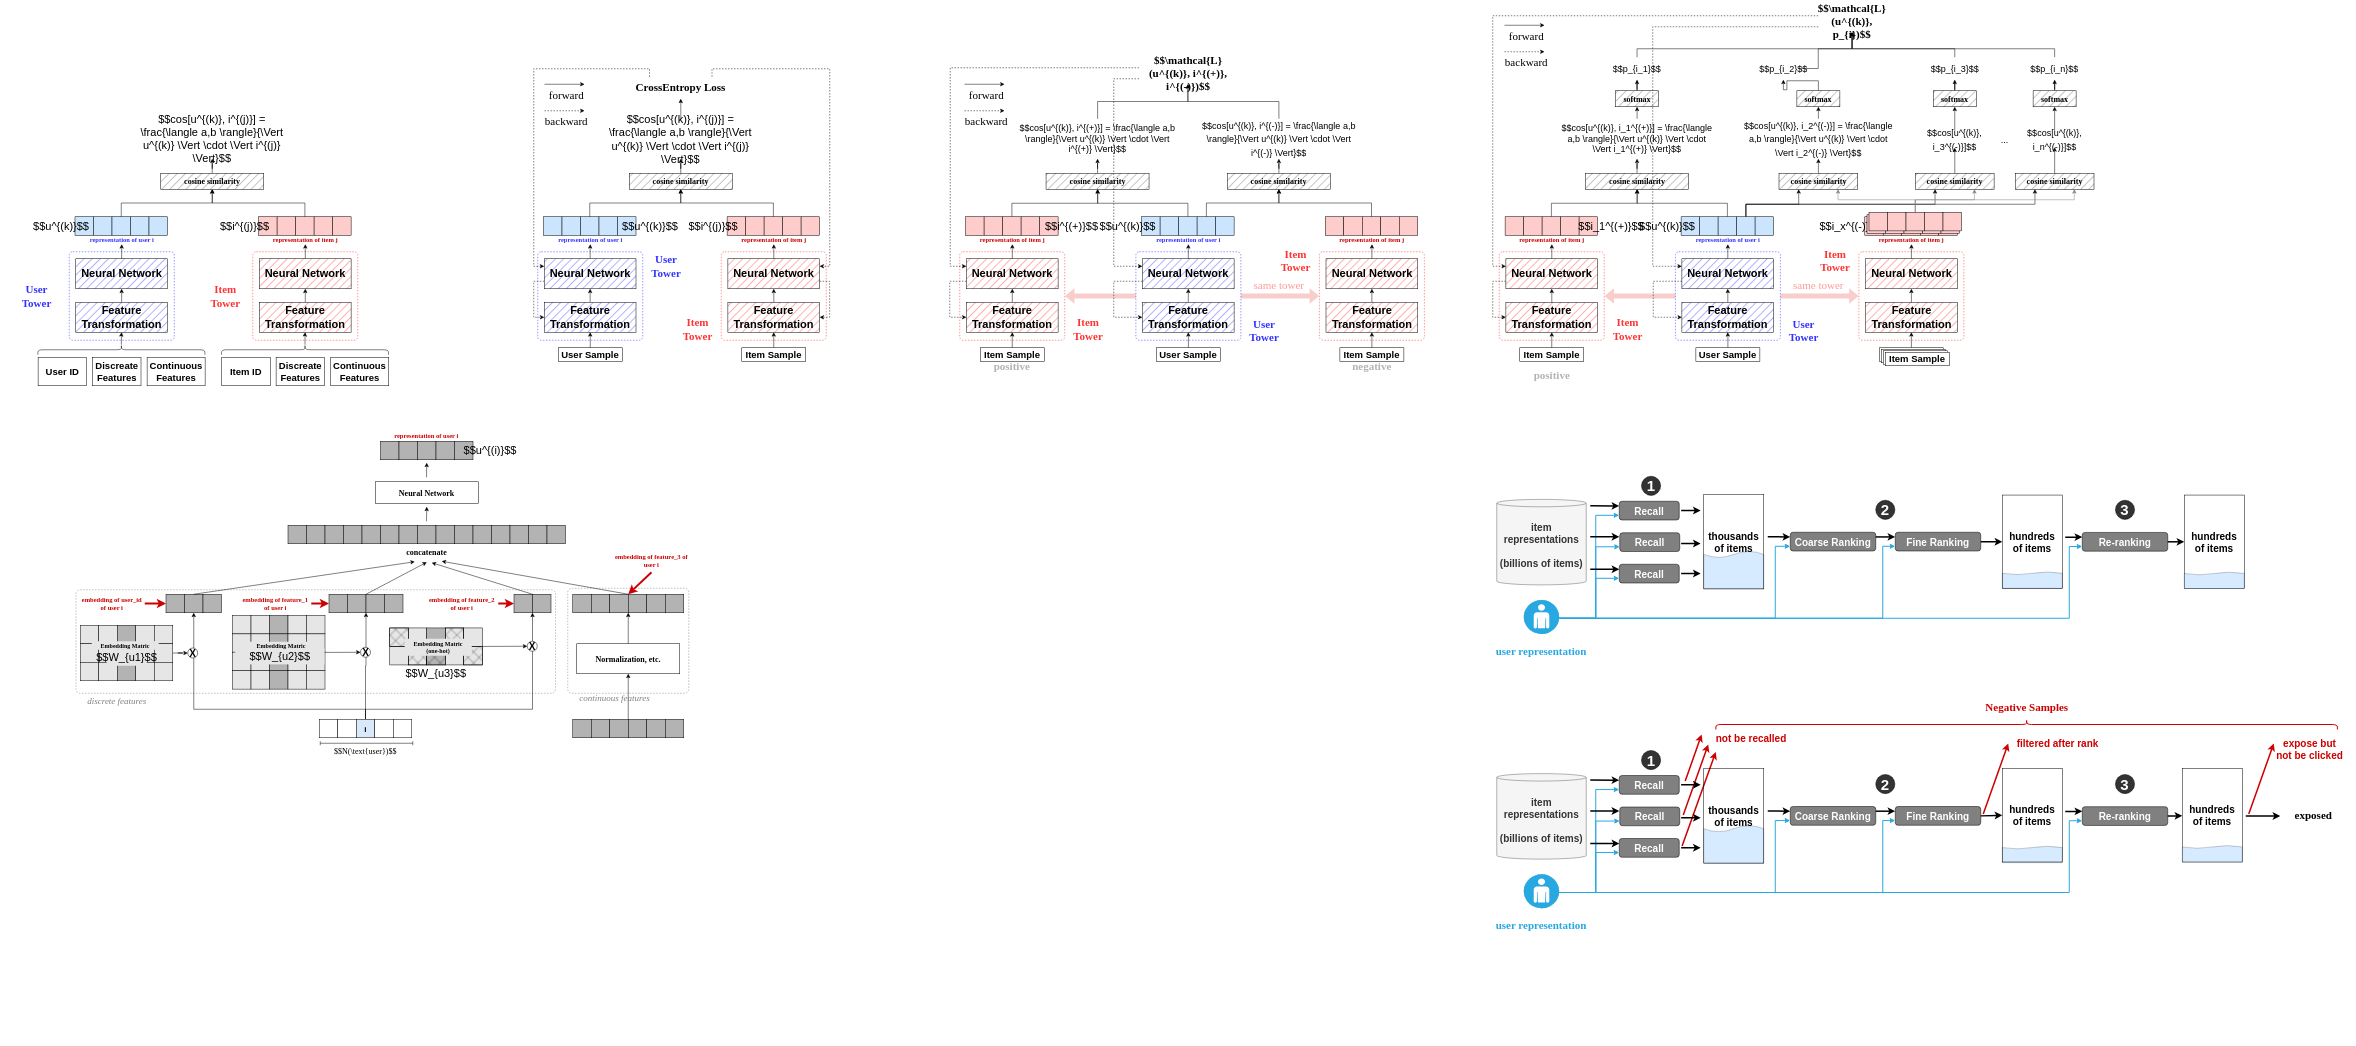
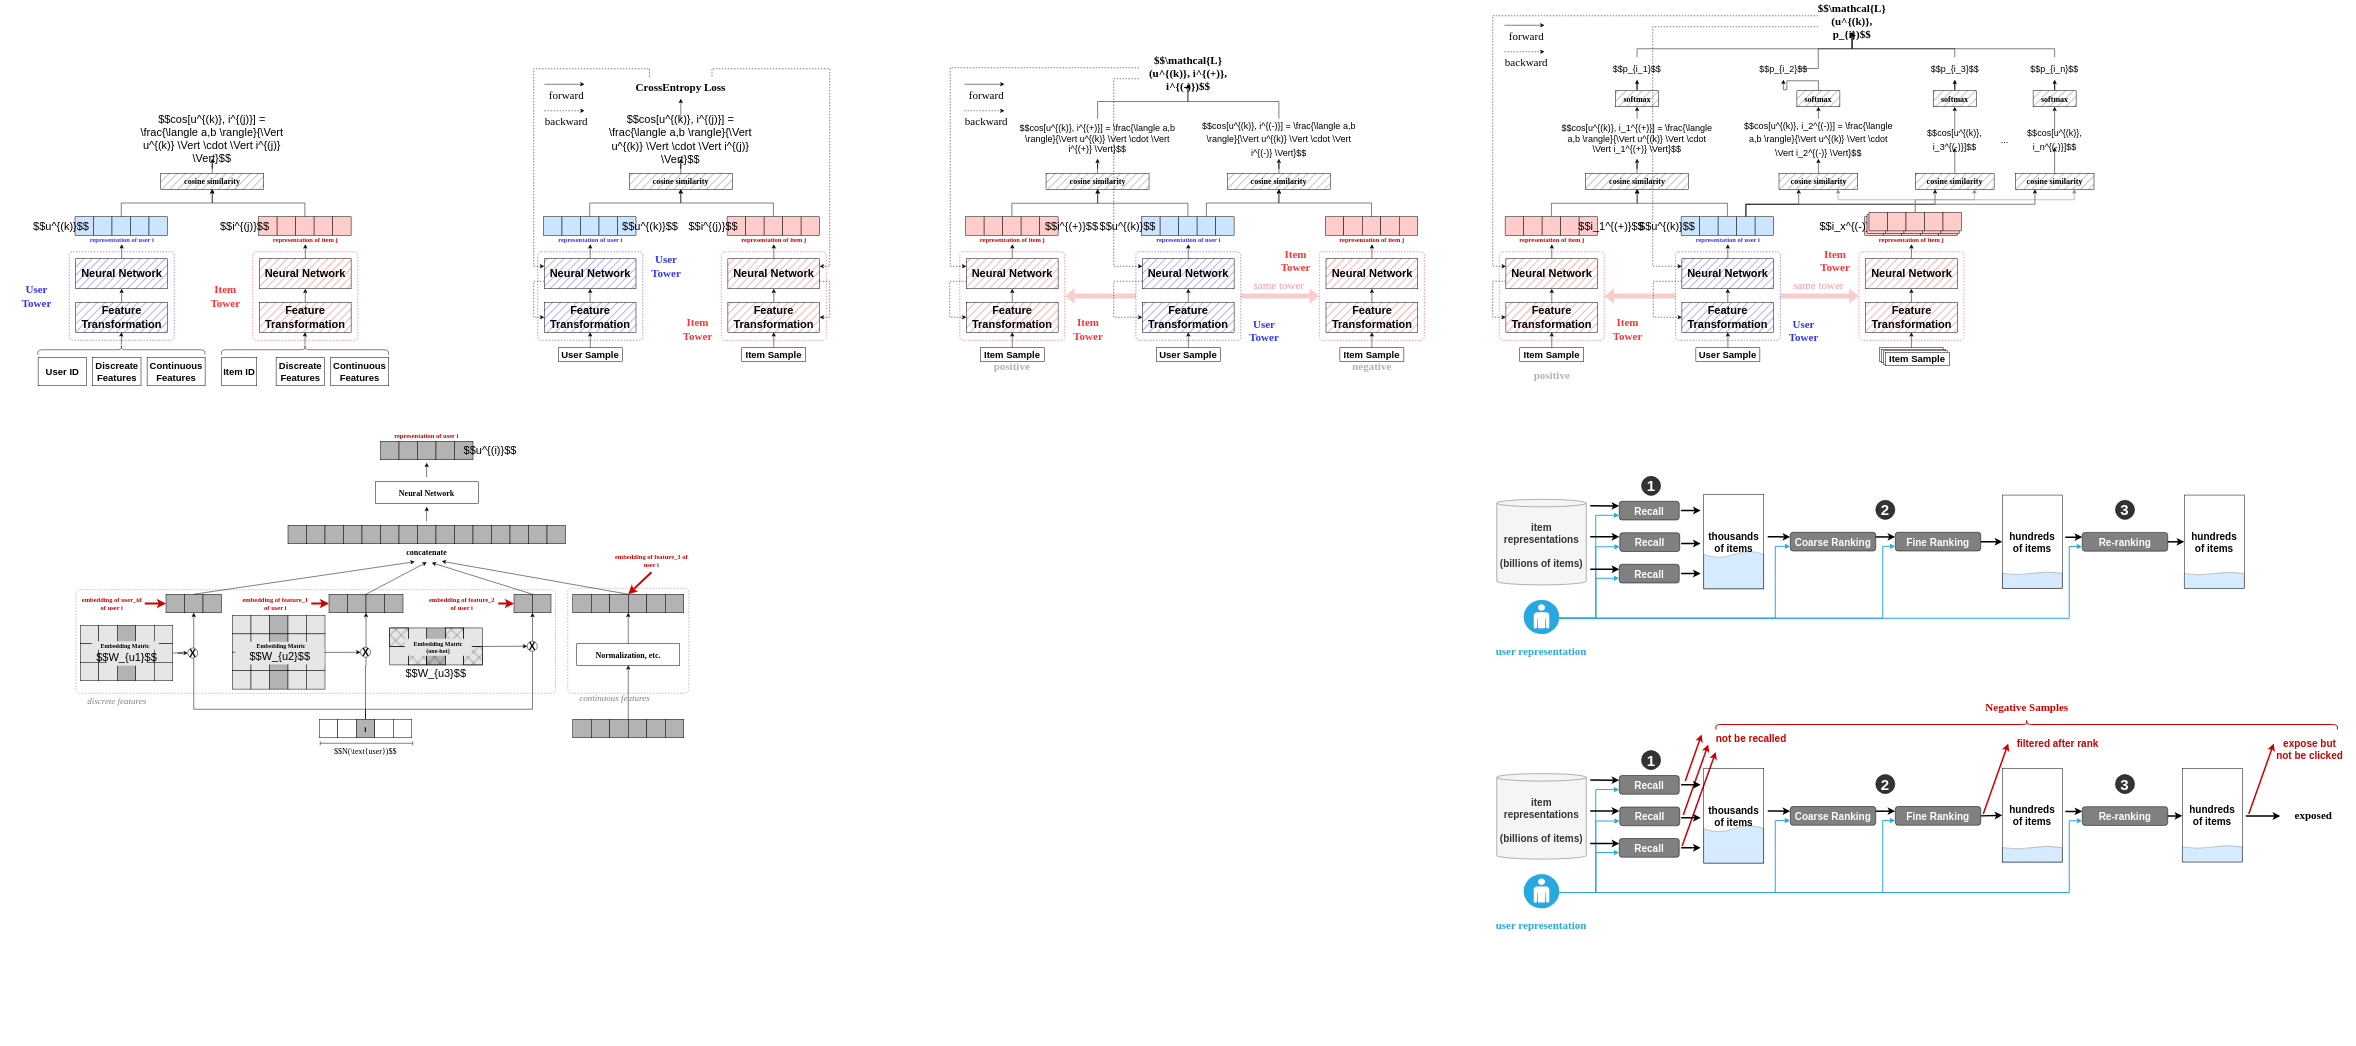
node "Item ID": size 49x29 -> 35x29
node "Normalization, etc.": size 103x30 -> 103x22
node "i": fillcolor #dae8fc -> #b3b3b3
